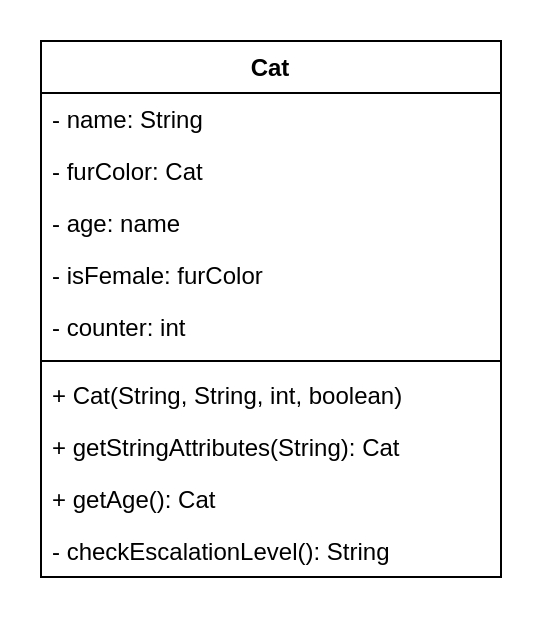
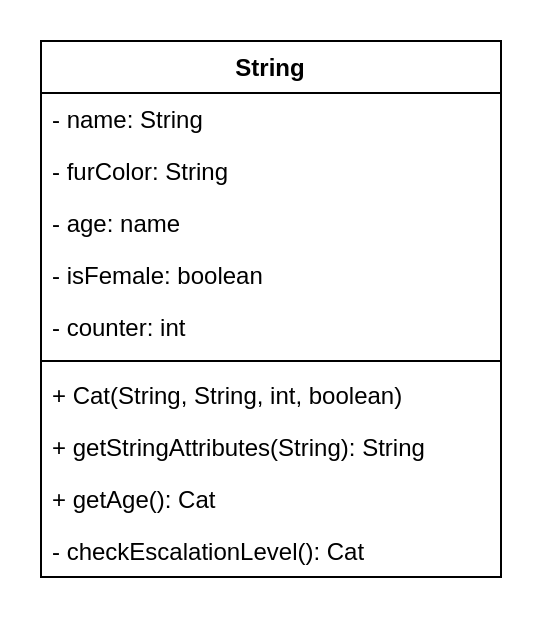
node "Cat": label "Cat" -> "String"
node "- furColor: Cat": label "- furColor: Cat" -> "- furColor: String"
node "- isFemale: furColor": label "- isFemale: furColor" -> "- isFemale: boolean"
node "+ getStringAttributes(String): Cat": label "+ getStringAttributes(String): Cat" -> "+ getStringAttributes(String): String"
node "- checkEscalationLevel(): String": label "- checkEscalationLevel(): String" -> "- checkEscalationLevel(): Cat"
